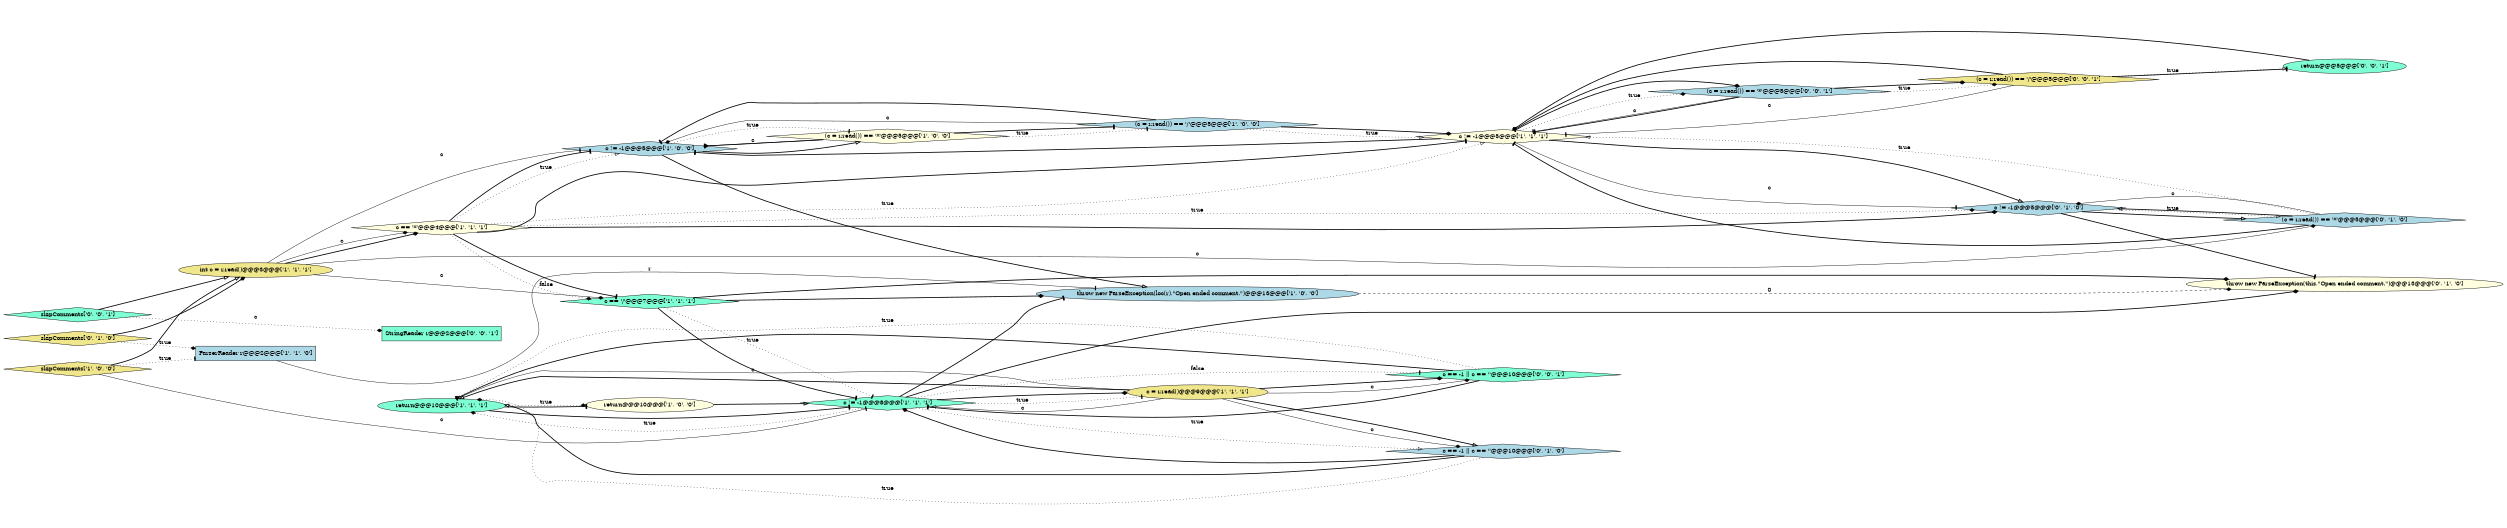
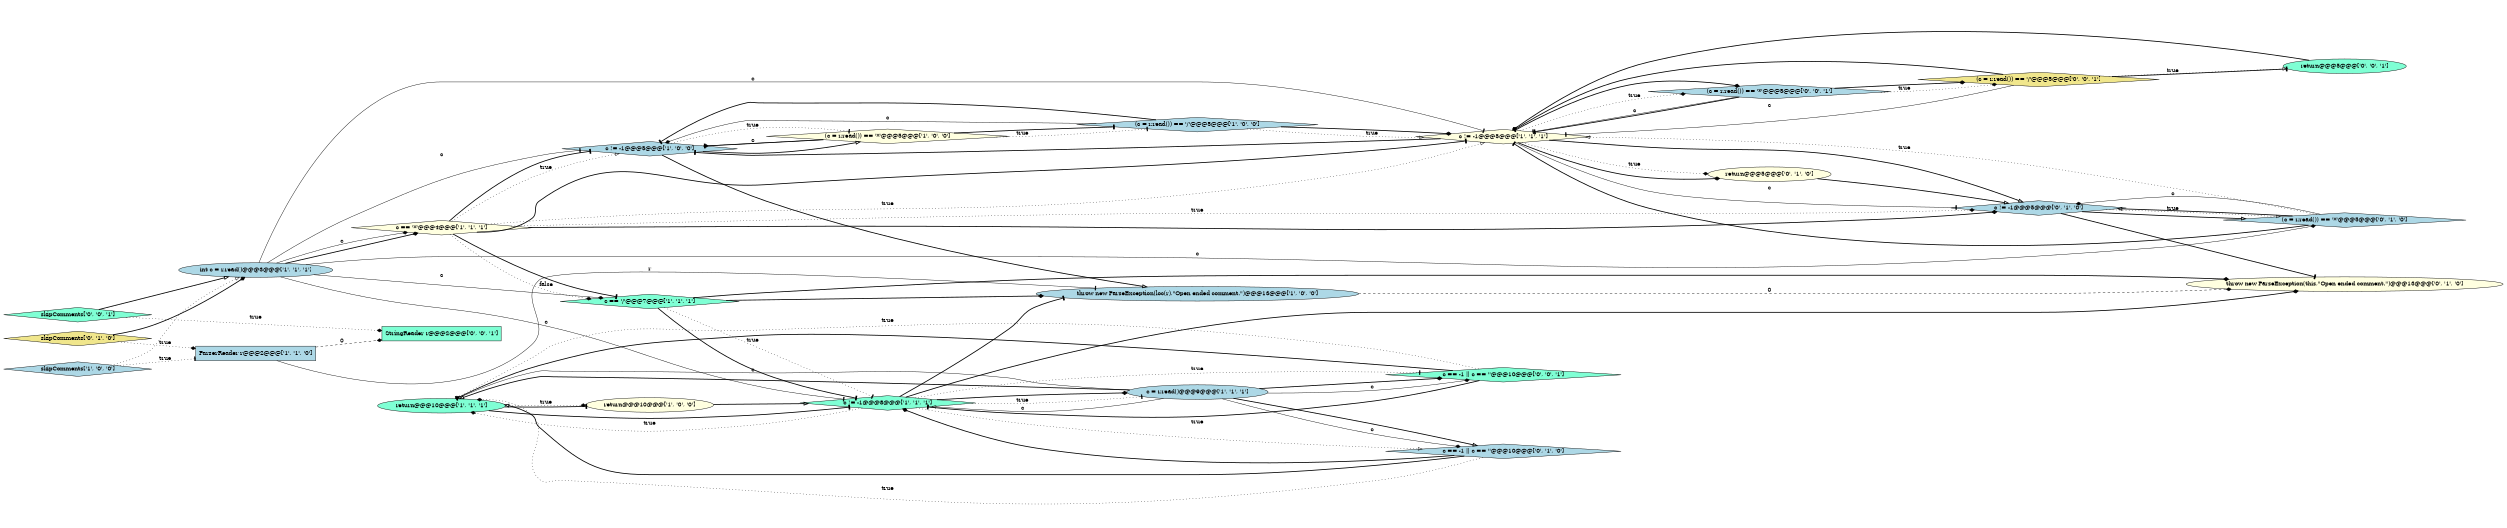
edge "int c = r.read()@@@3@@@['1', '1', '1']" -> "c != -1@@@5@@@['1', '1', '1']": added, label "c"
node "return@@@5@@@['0', '1', '0']": added
node "int c = r.read()@@@3@@@['1', '1', '1']": fillcolor khaki -> lightblue
edge "skipComments['0', '0', '1']" -> "StringReader r@@@2@@@['0', '0', '1']": label "c" -> "true"
edge "skipComments['1', '0', '0']" -> "int c = r.read()@@@3@@@['1', '1', '1']": style bold -> dotted
edge "ParserReader r@@@2@@@['1', '1', '0']" -> "StringReader r@@@2@@@['0', '0', '1']": added, label "0"
node "skipComments['1', '0', '0']": fillcolor khaki -> lightblue
edge "c != -1@@@8@@@['1', '1', '1']" -> "c == -1 || c == ''@@@10@@@['0', '0', '1']": label "false" -> "true"
node "c = r.read()@@@9@@@['1', '1', '1']": fillcolor khaki -> lightblue
edge "skipComments['1', '0', '0']" -> "c != -1@@@8@@@['1', '1', '1']": now "int c = r.read()@@@3@@@['1', '1', '1']" -> "c != -1@@@8@@@['1', '1', '1']"
